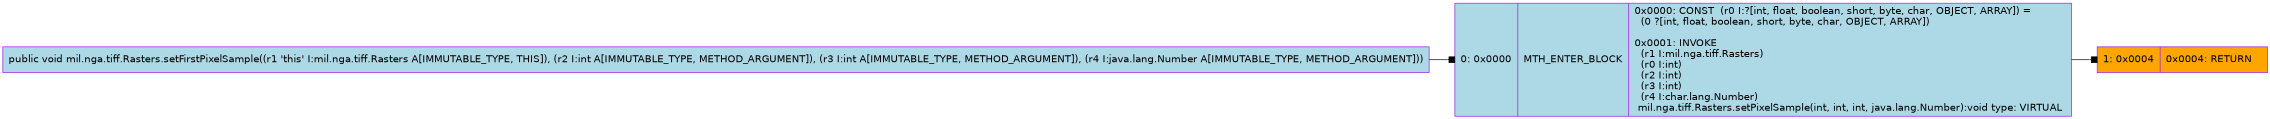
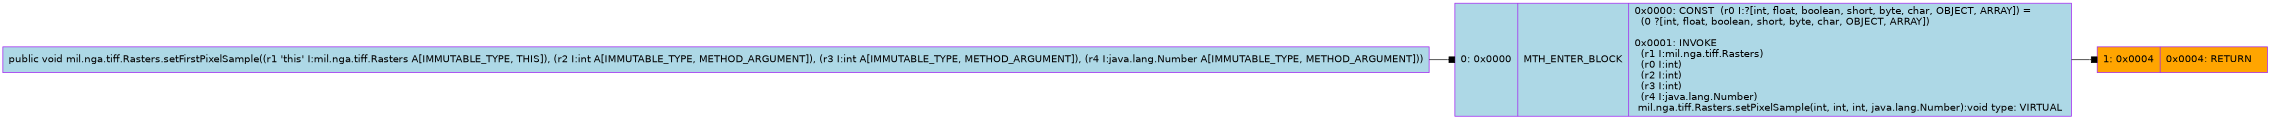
node "0: 0x0000": text "(r4 I:char.lang.Number)" -> "(r4 I:java.lang.Number)"
